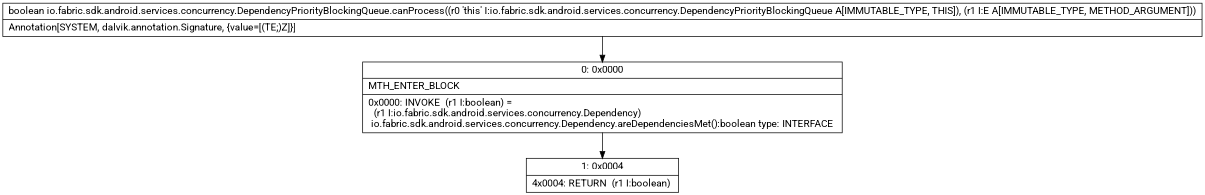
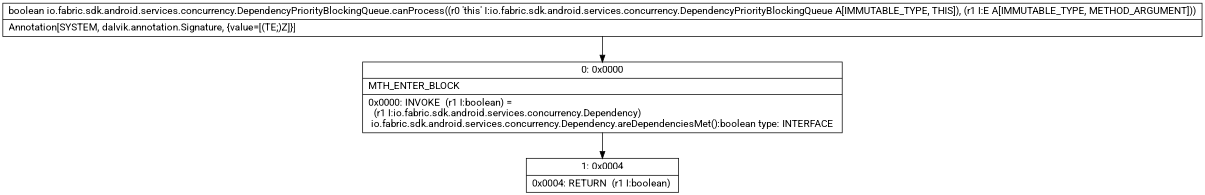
node "1: 0x0004": text "4x0004: RETURN  (r1 I:boolean)" -> "0x0004: RETURN  (r1 I:boolean)"
